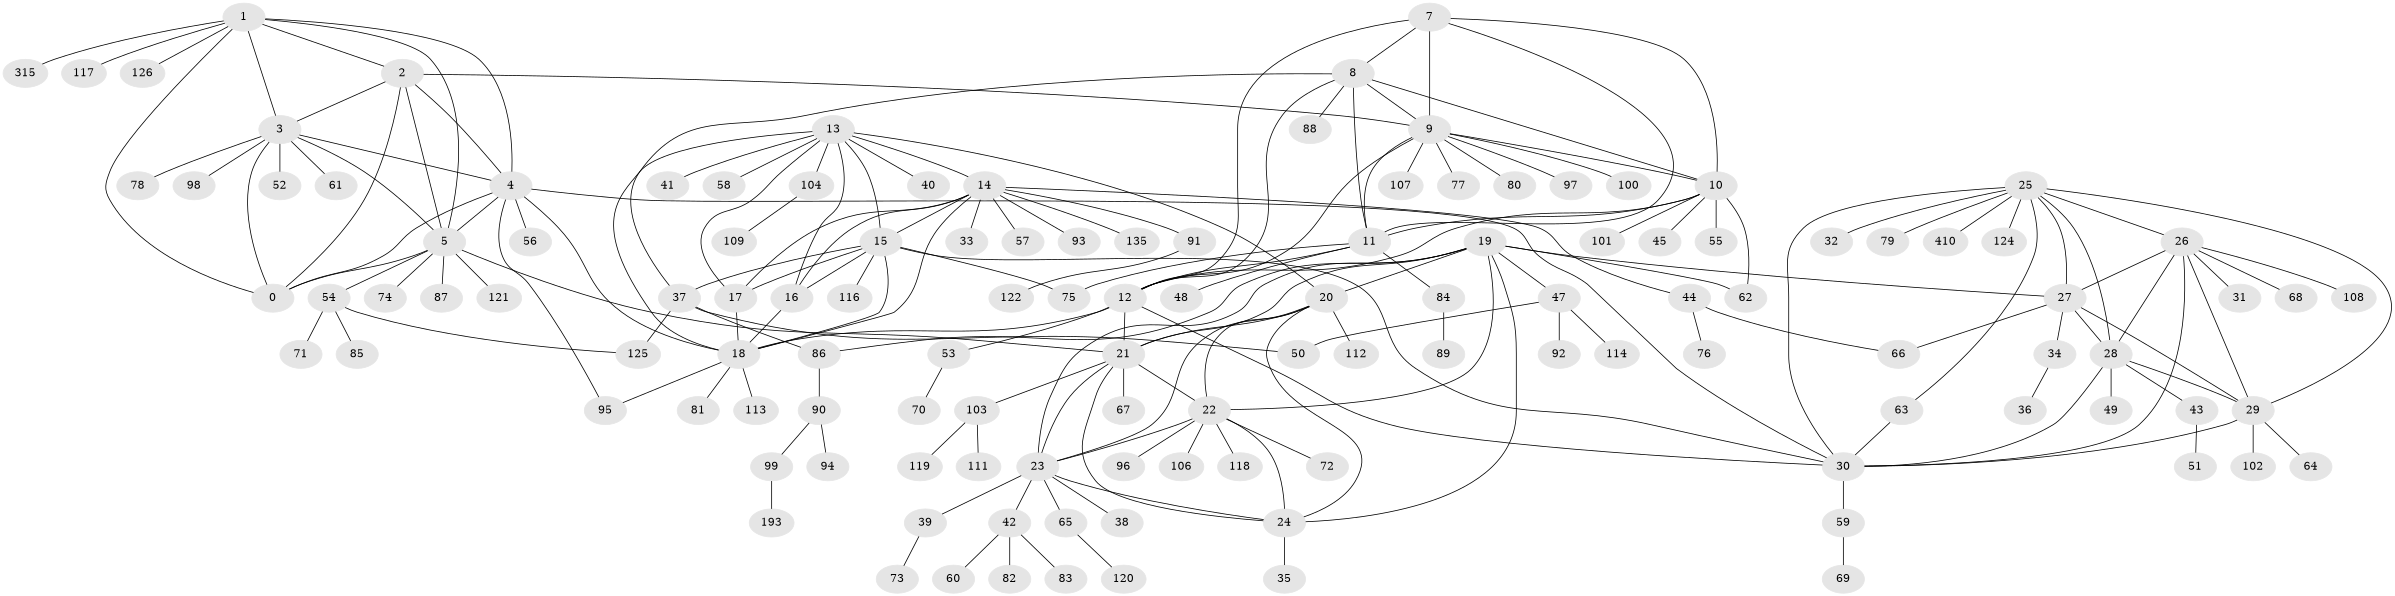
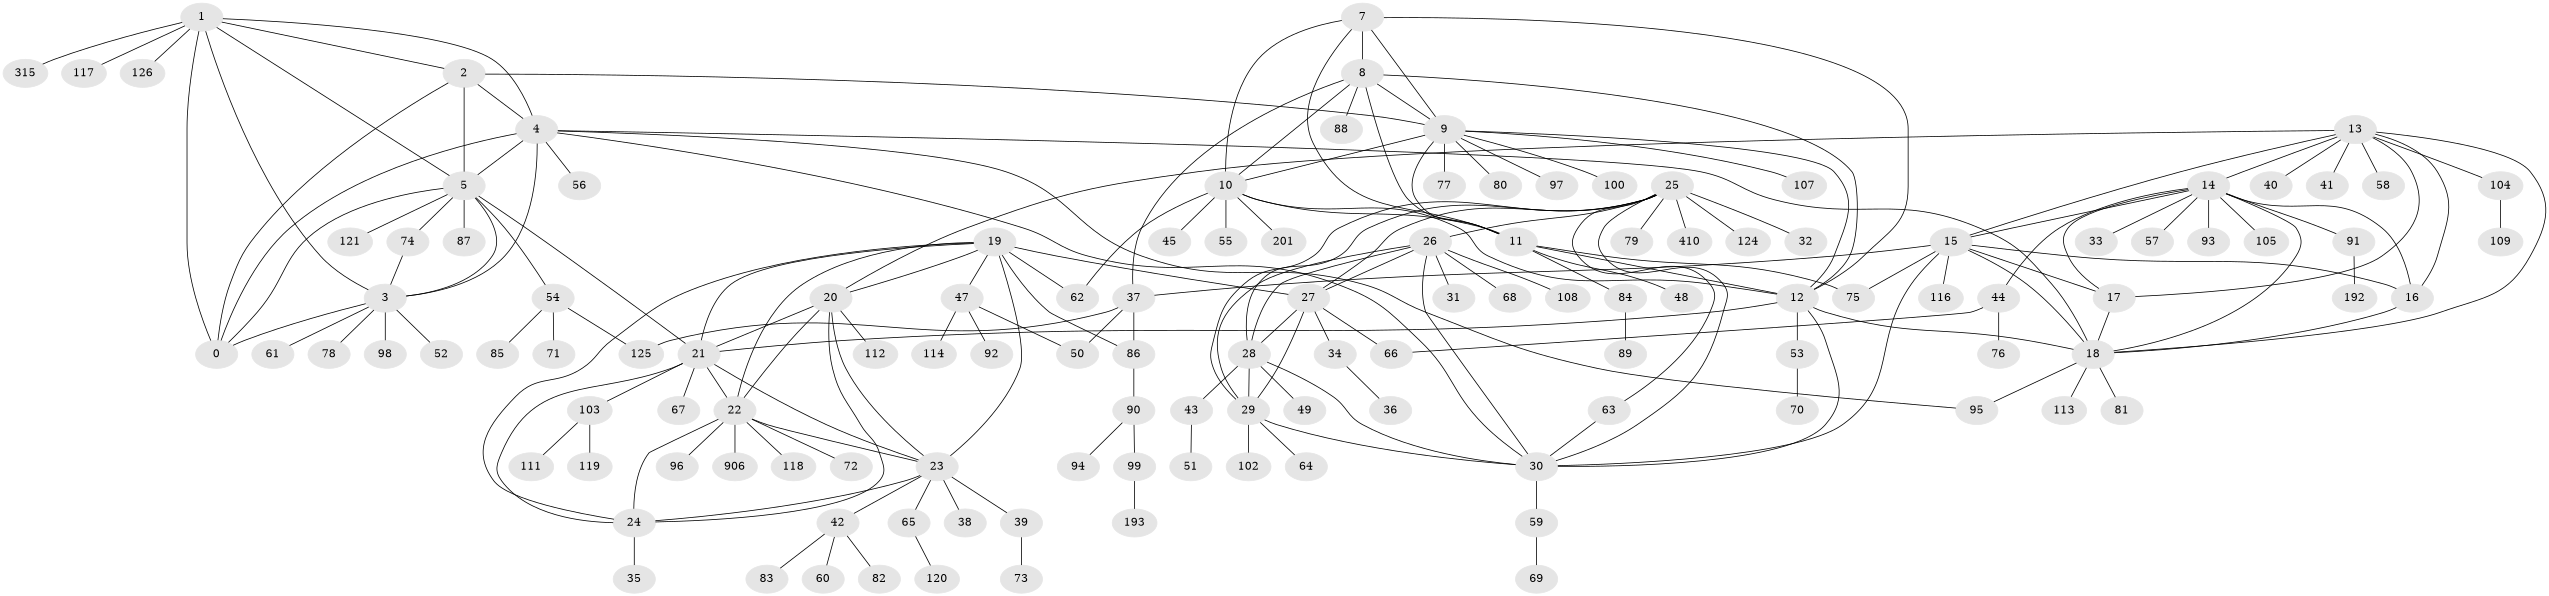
edge "2" -- "3": now "74" -- "3"
node "135": label "135" -> "105"
node "101": label "101" -> "201"
node "122": label "122" -> "192"
node "106": label "106" -> "906"
